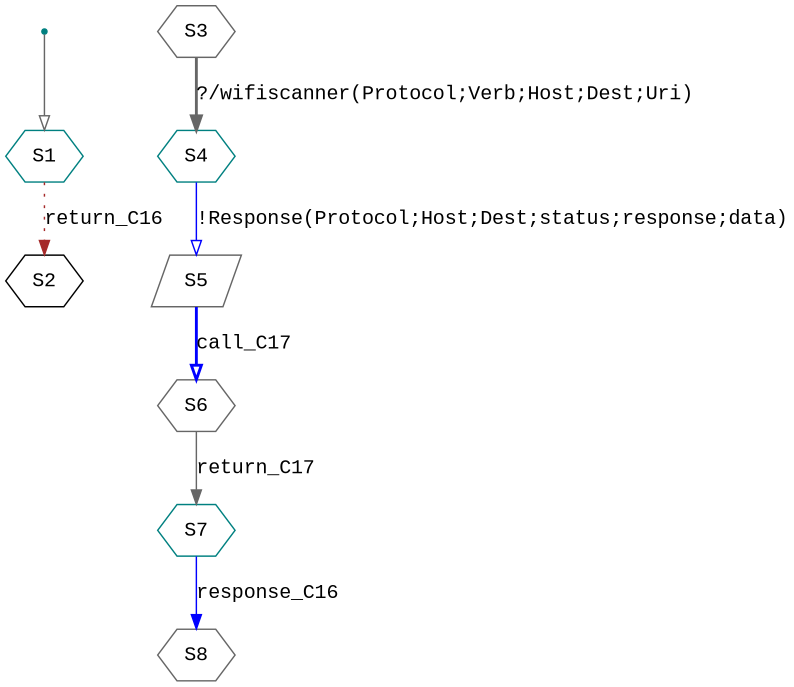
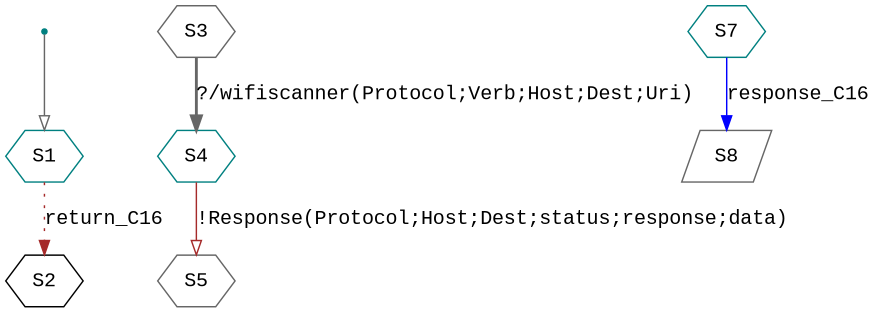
edge "S4" -> "S5": color blue -> brown
node "S5": shape parallelogram -> hexagon
node "S6": removed
node "S8": shape hexagon -> parallelogram
